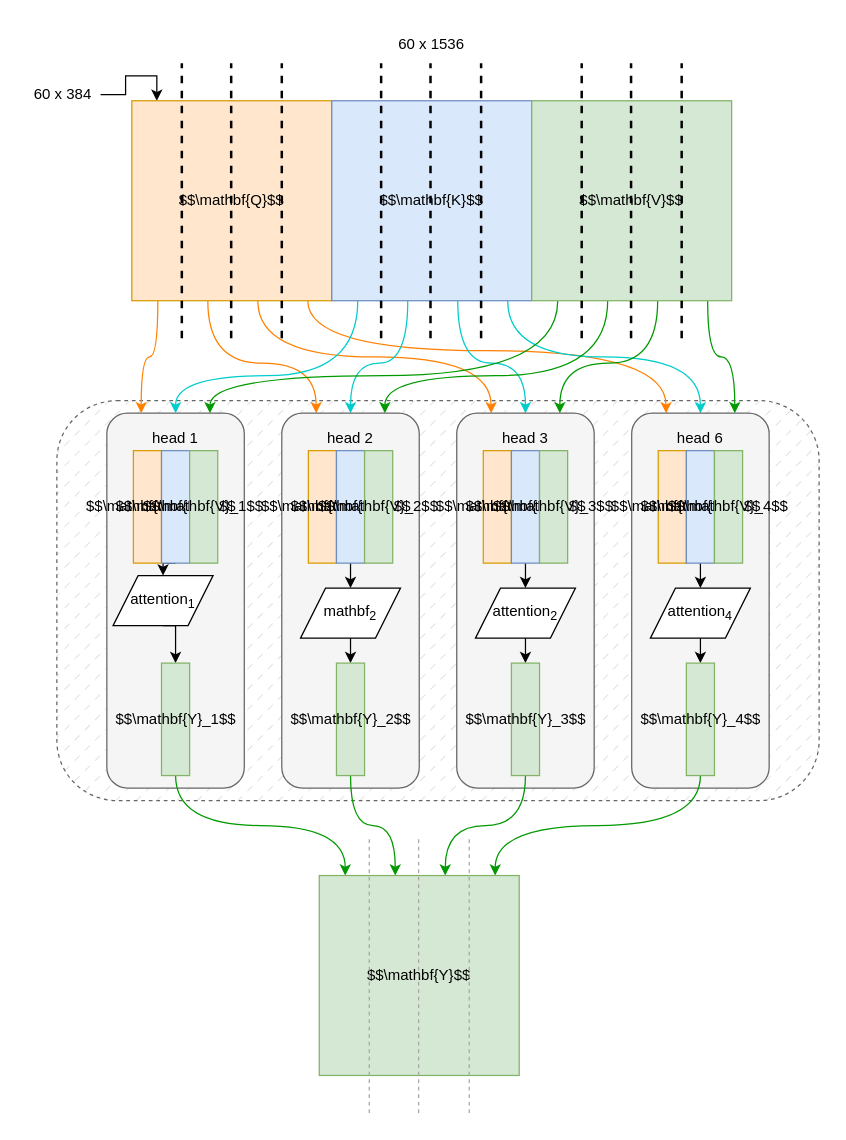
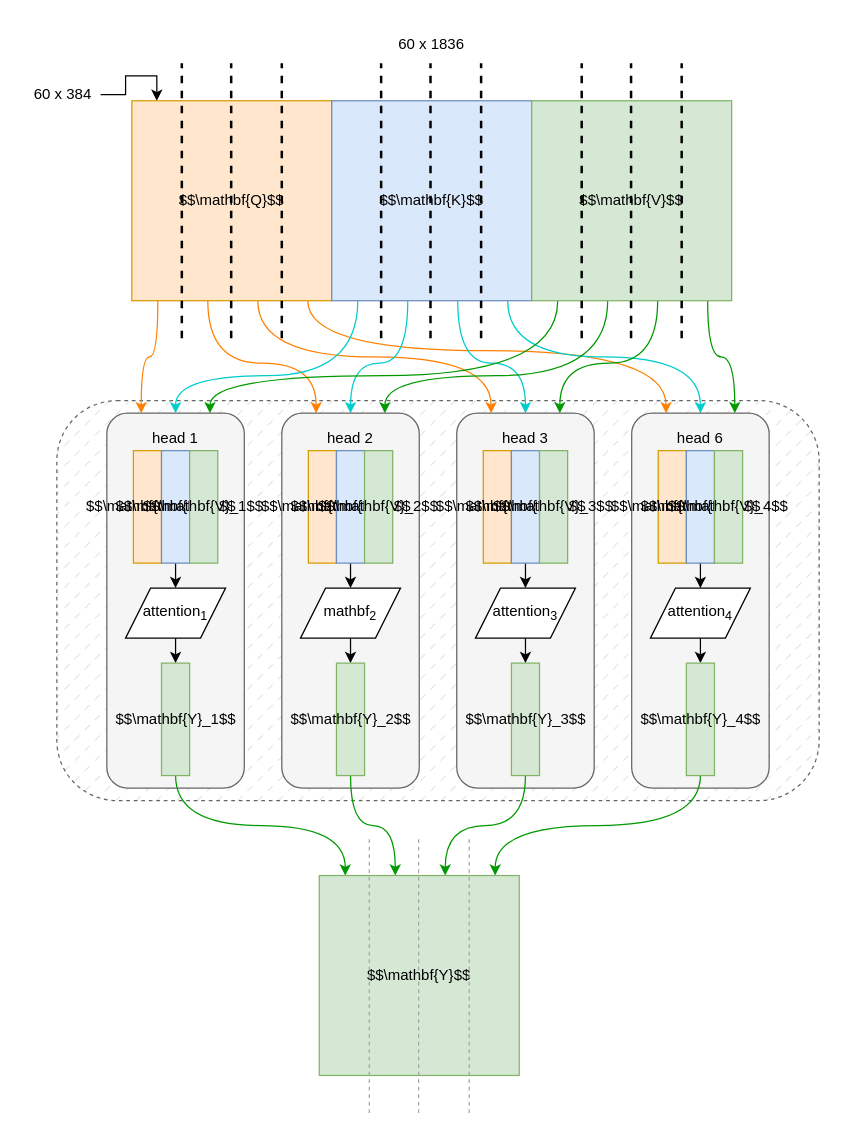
node "60 x 1536": label "60 x 1536" -> "60 x 1836"
node "attention1": moved (163, 601) -> (176, 613)
node "attention2": label "attention2" -> "attention3"
